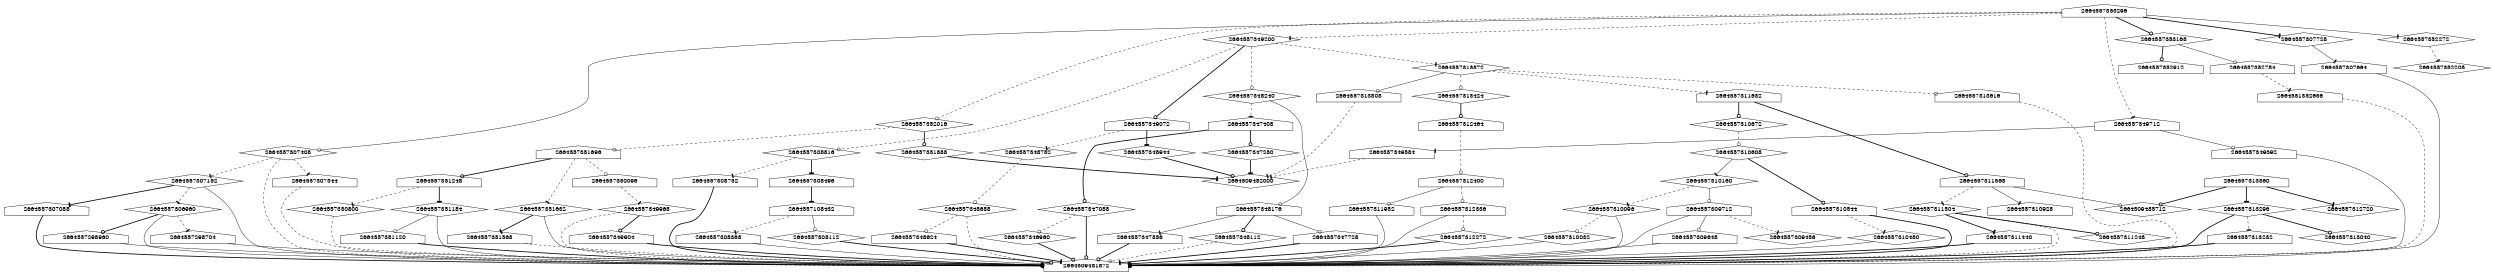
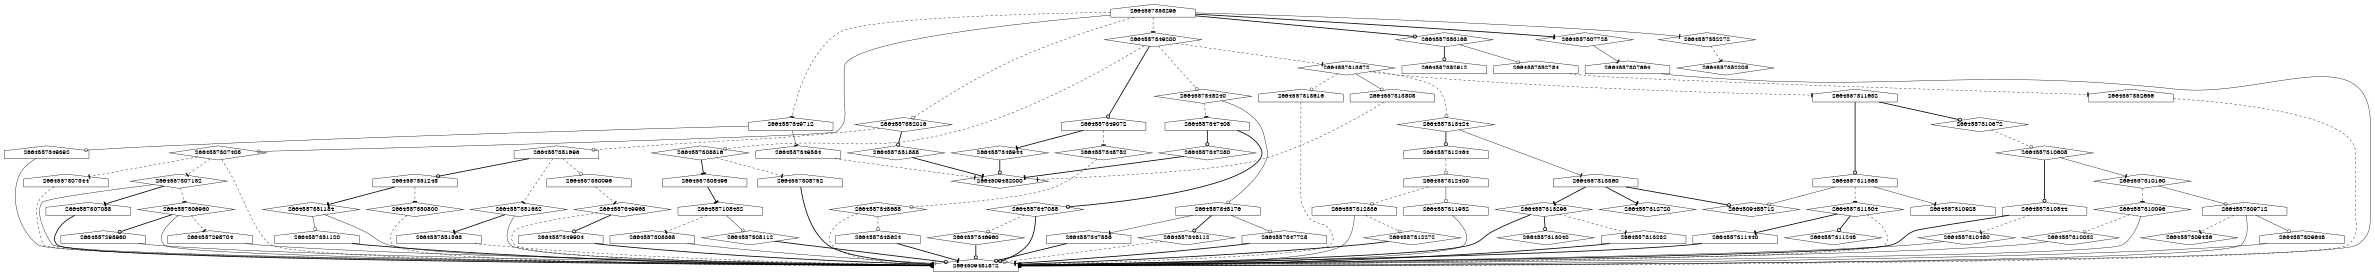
node "2664551352656": label "2664551352656" -> "2664557352656"
edge "2664557313424" -> "2664557313360": added
